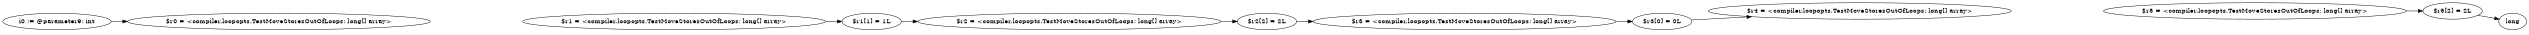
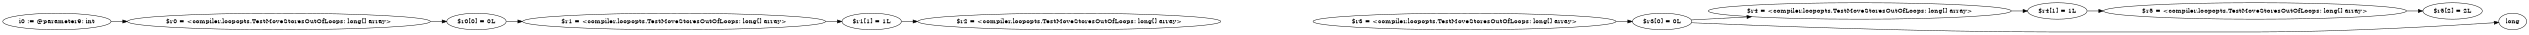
node "$r4[1] = 1L": added
edge "$r5[2] = 2L" -> "long": now "$r3[0] = 0L" -> "long"
node "$r0[0] = 0L": added
node "$r2[2] = 2L": removed
